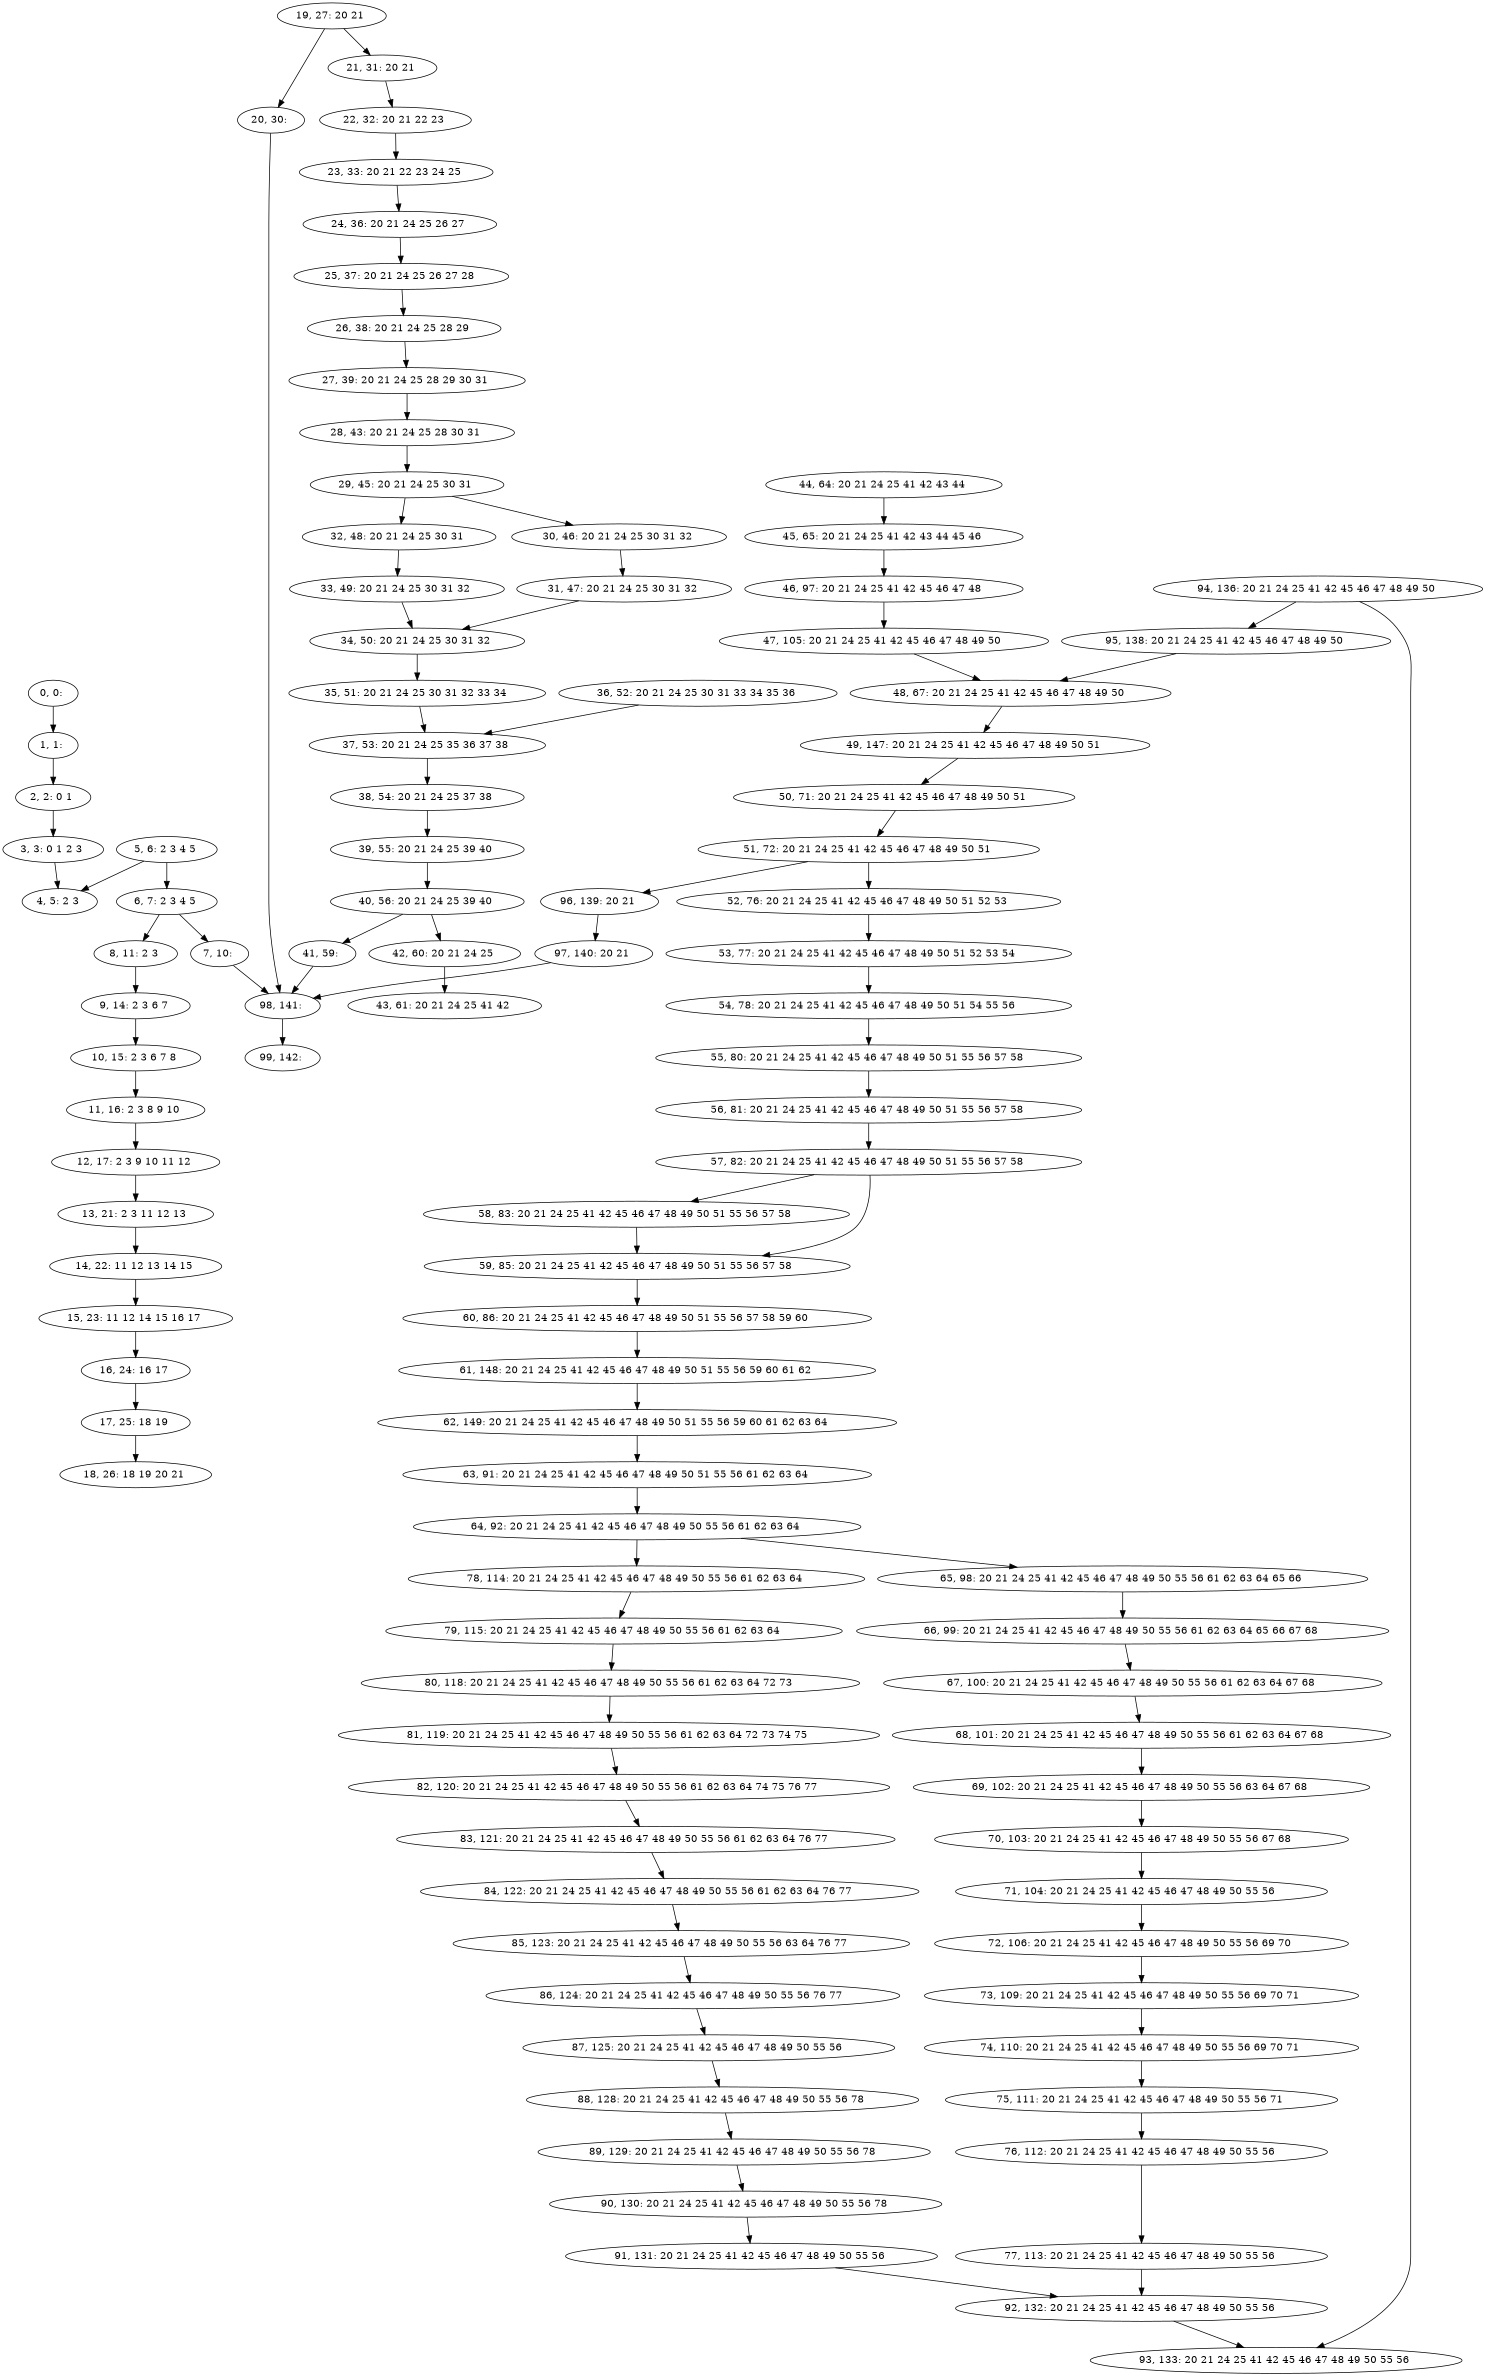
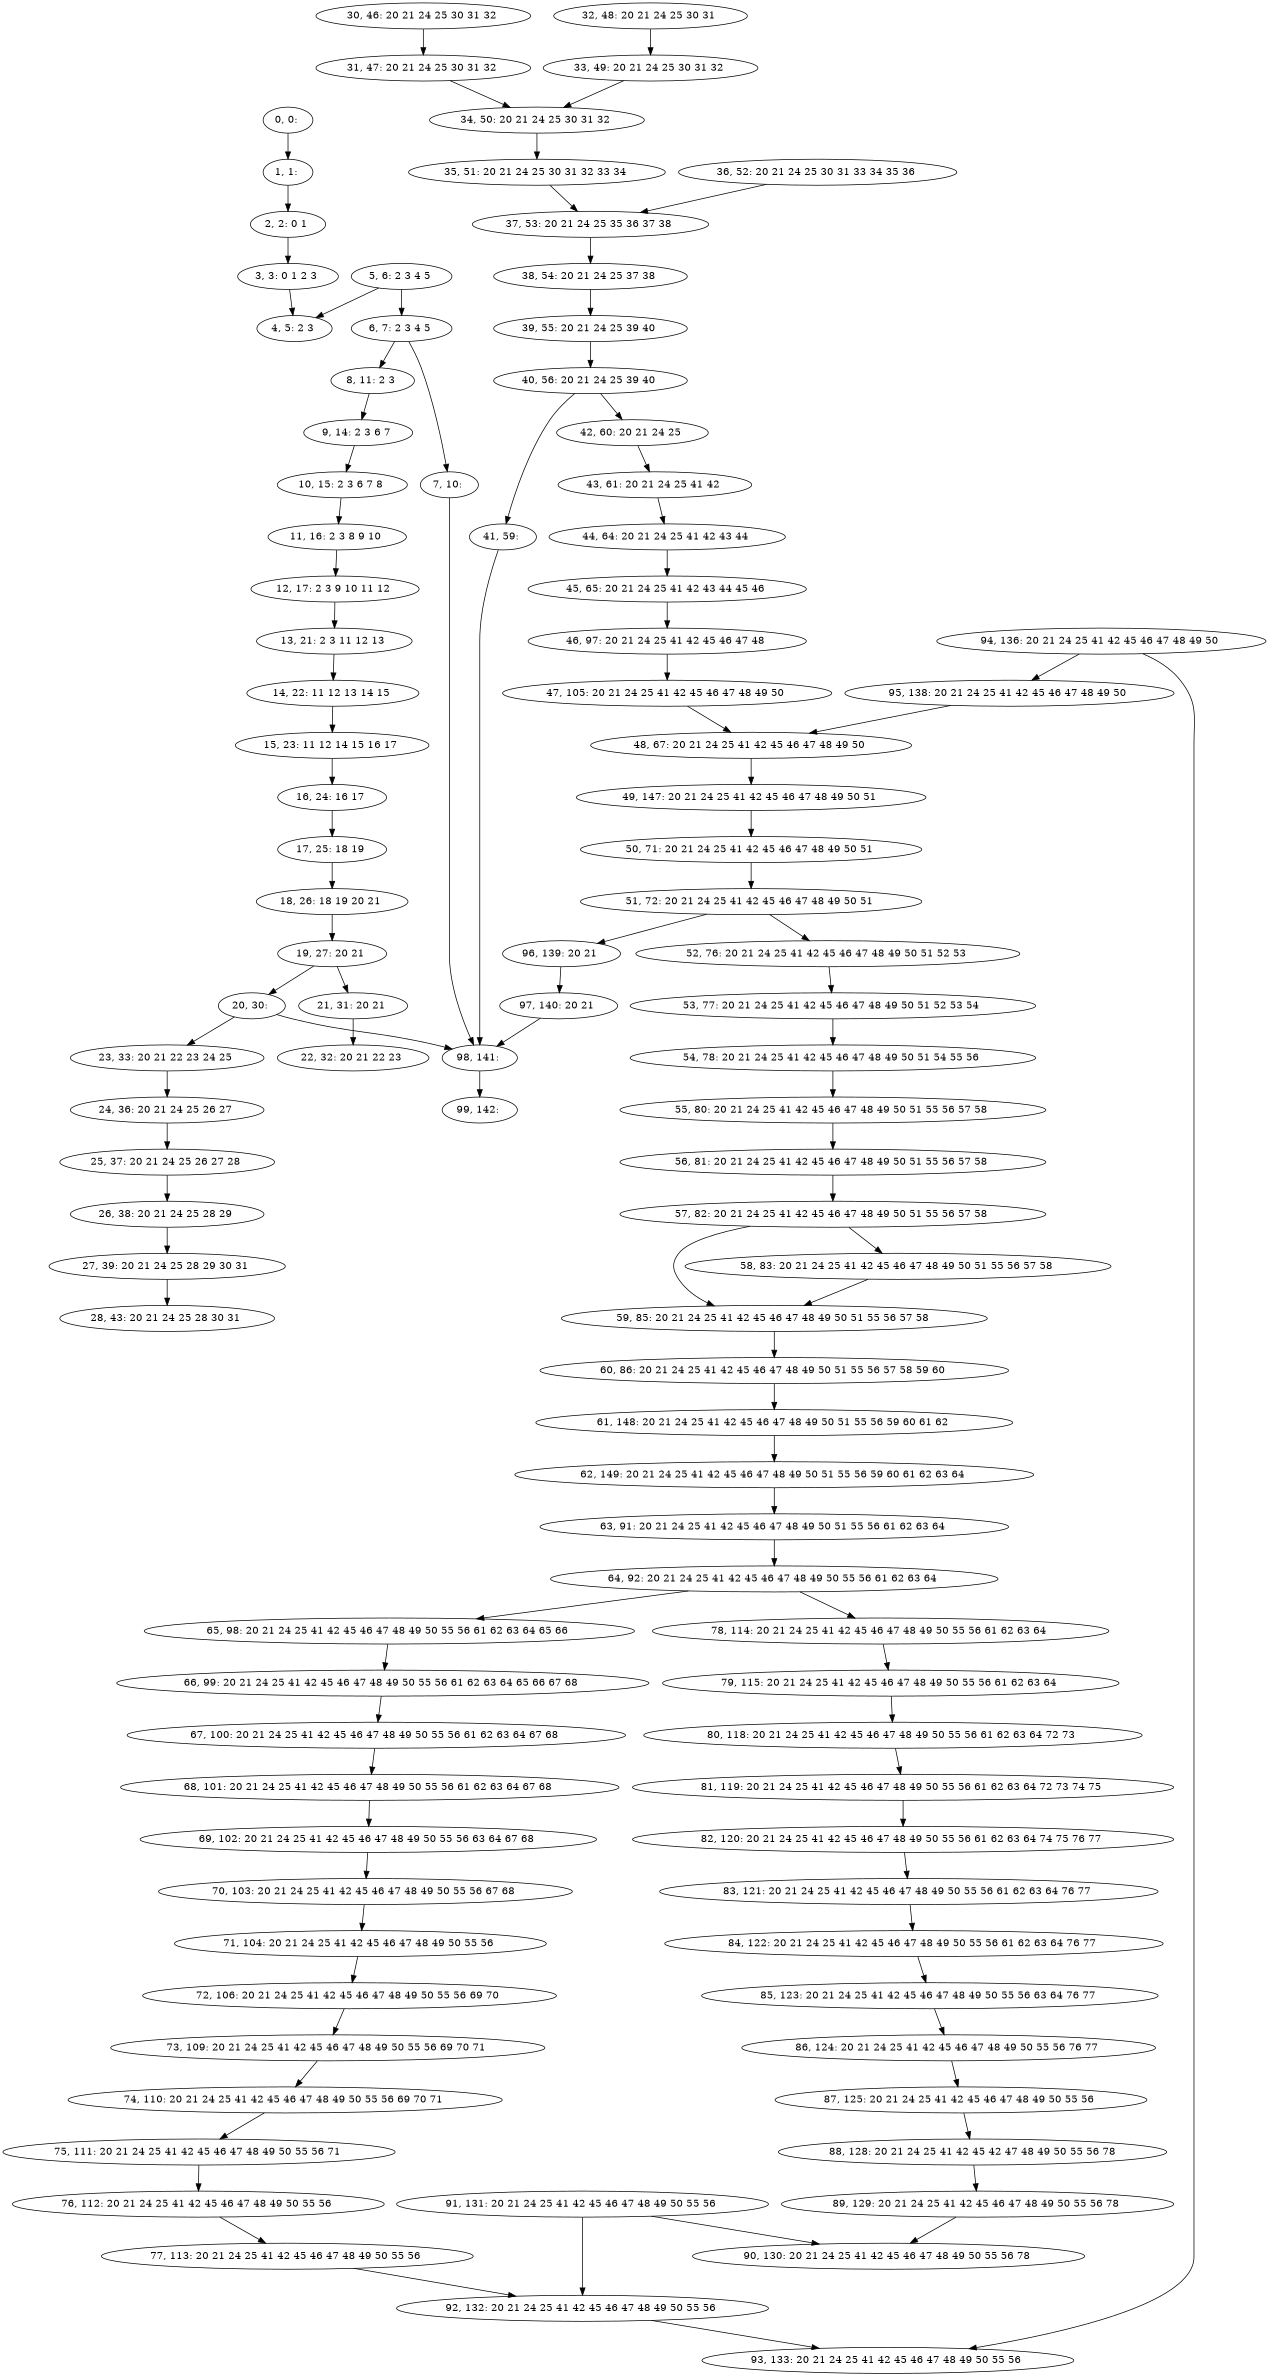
edge "22, 32: 20 21 22 23" -> "23, 33: 20 21 22 23 24 25": now "20, 30:" -> "23, 33: 20 21 22 23 24 25"
node "29, 45: 20 21 24 25 30 31": removed
edge "43, 61: 20 21 24 25 41 42" -> "44, 64: 20 21 24 25 41 42 43 44": added
edge "18, 26: 18 19 20 21" -> "19, 27: 20 21": added
node "88, 128: 20 21 24 25 41 42 45 46 47 48 49 50 55 56 78": label "88, 128: 20 21 24 25 41 42 45 46 47 48 49 50 55 56 78" -> "88, 128: 20 21 24 25 41 42 45 42 47 48 49 50 55 56 78"
edge "90, 130: 20 21 24 25 41 42 45 46 47 48 49 50 55 56 78" -> "91, 131: 20 21 24 25 41 42 45 46 47 48 49 50 55 56": reversed
